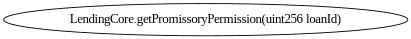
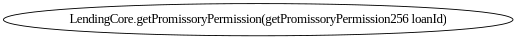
node "LendingCore.getPromissoryPermission(uint256 loanId)": label "LendingCore.getPromissoryPermission(uint256 loanId)" -> "LendingCore.getPromissoryPermission(getPromissoryPermission256 loanId)"
